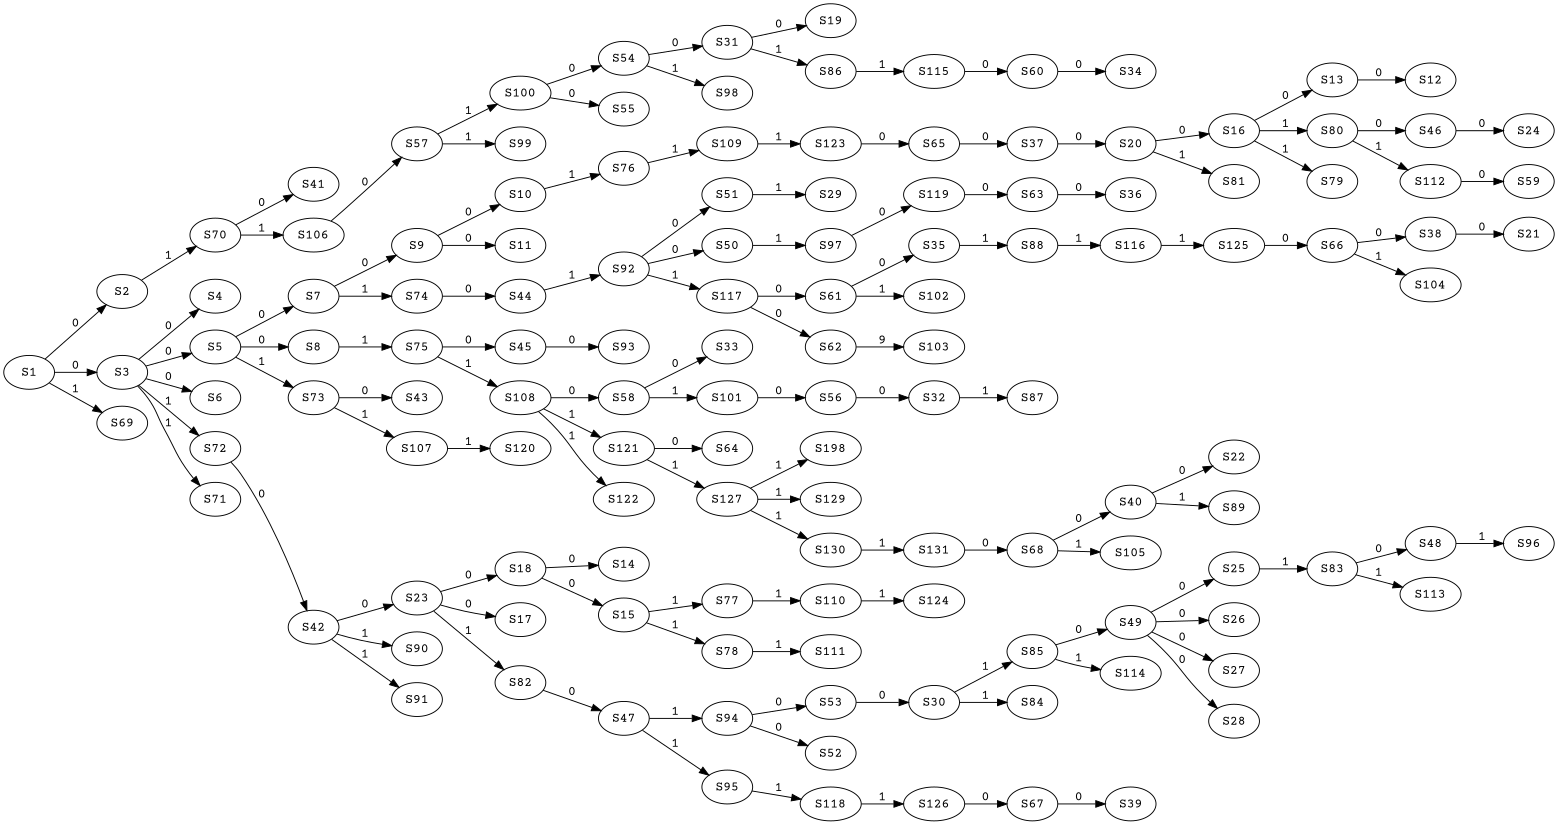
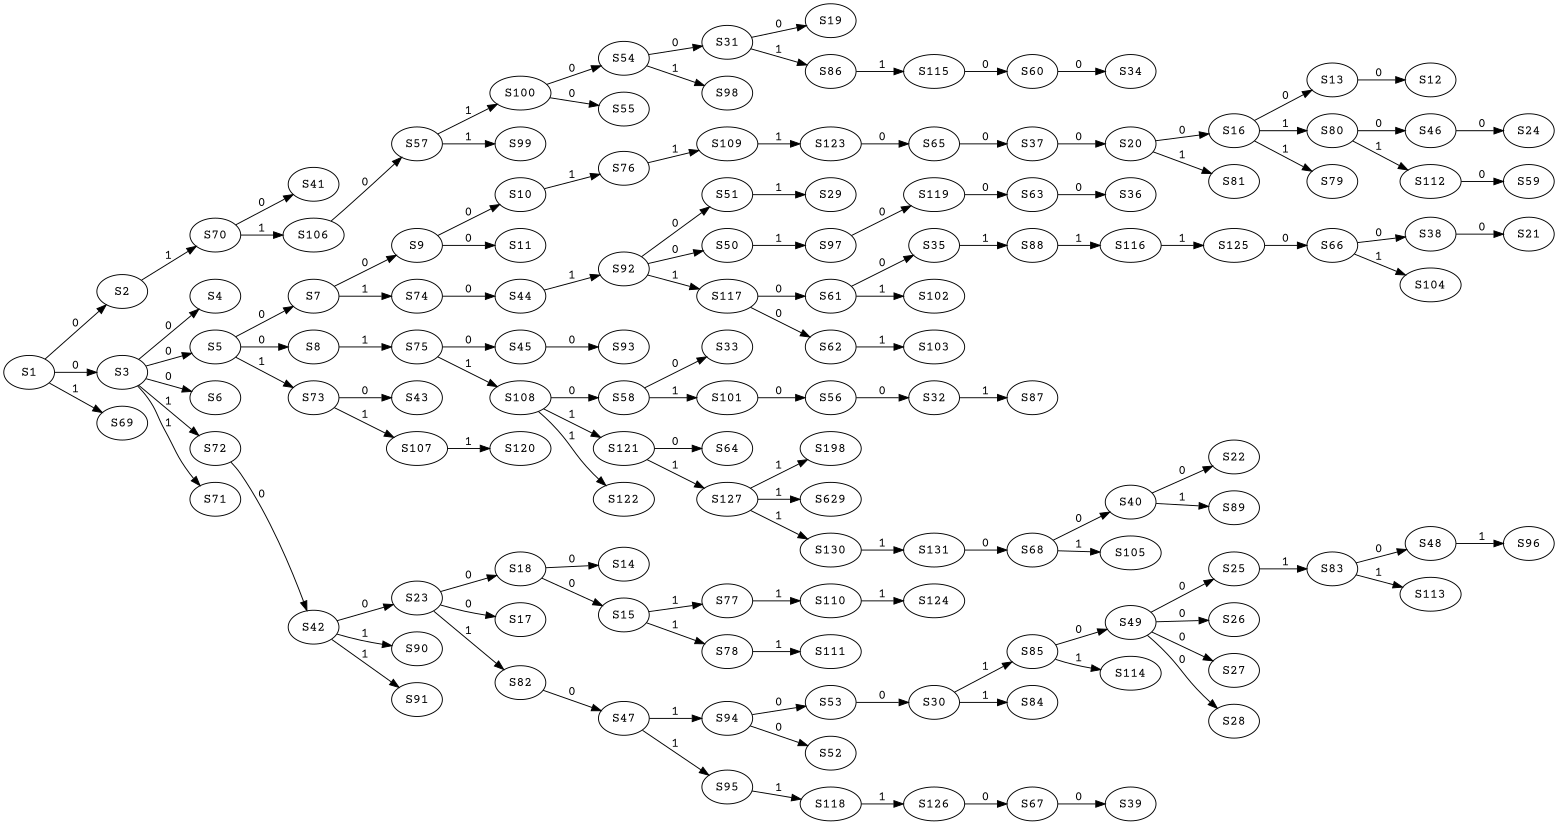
edge "S62" -> "S103": label "9" -> "1"
node "S129": label "S129" -> "S629"
